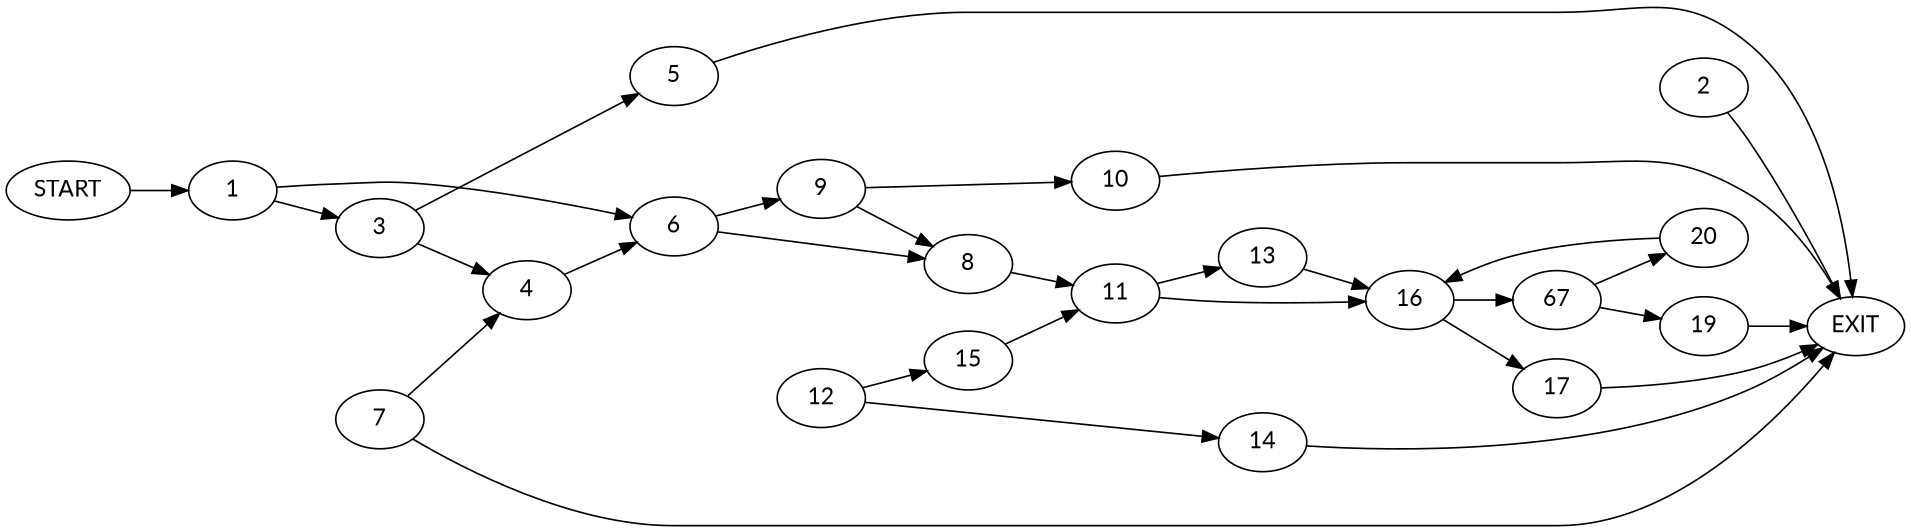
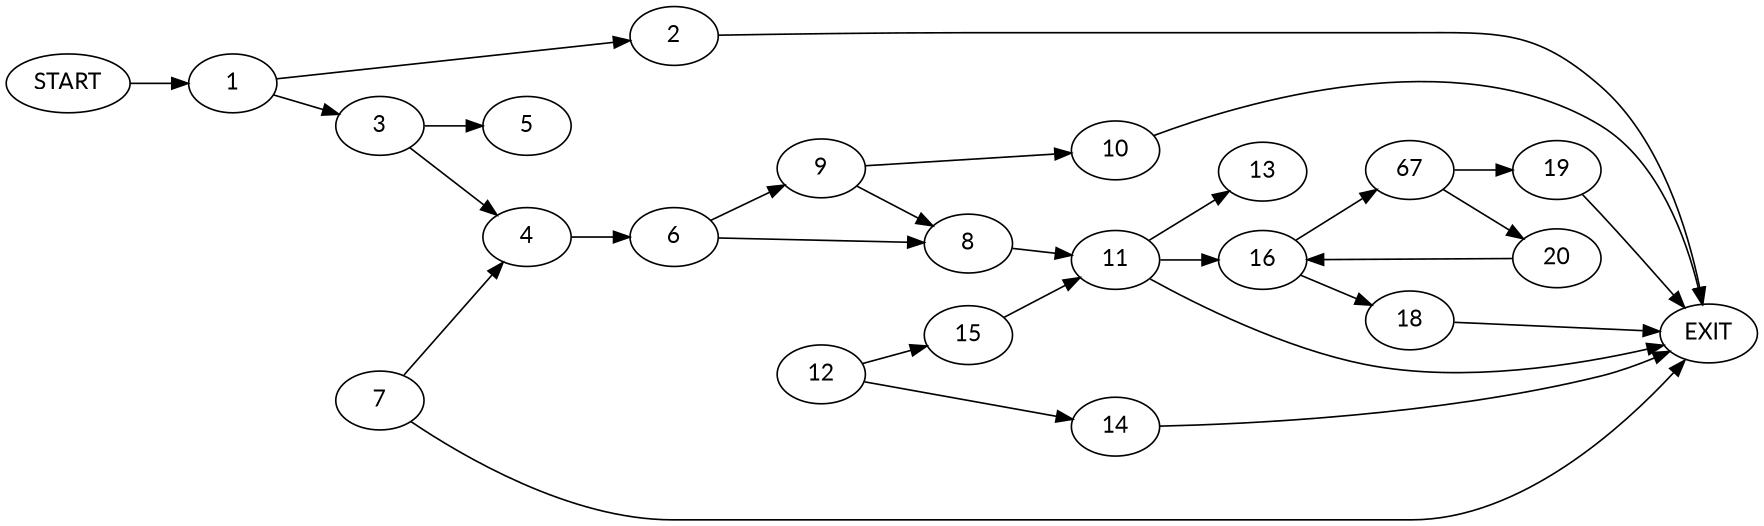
edge "5" -> "EXIT": now "11" -> "EXIT"
edge "1" -> "6": now "1" -> "2"
edge "13" -> "16": removed
node "17": label "17" -> "18"
